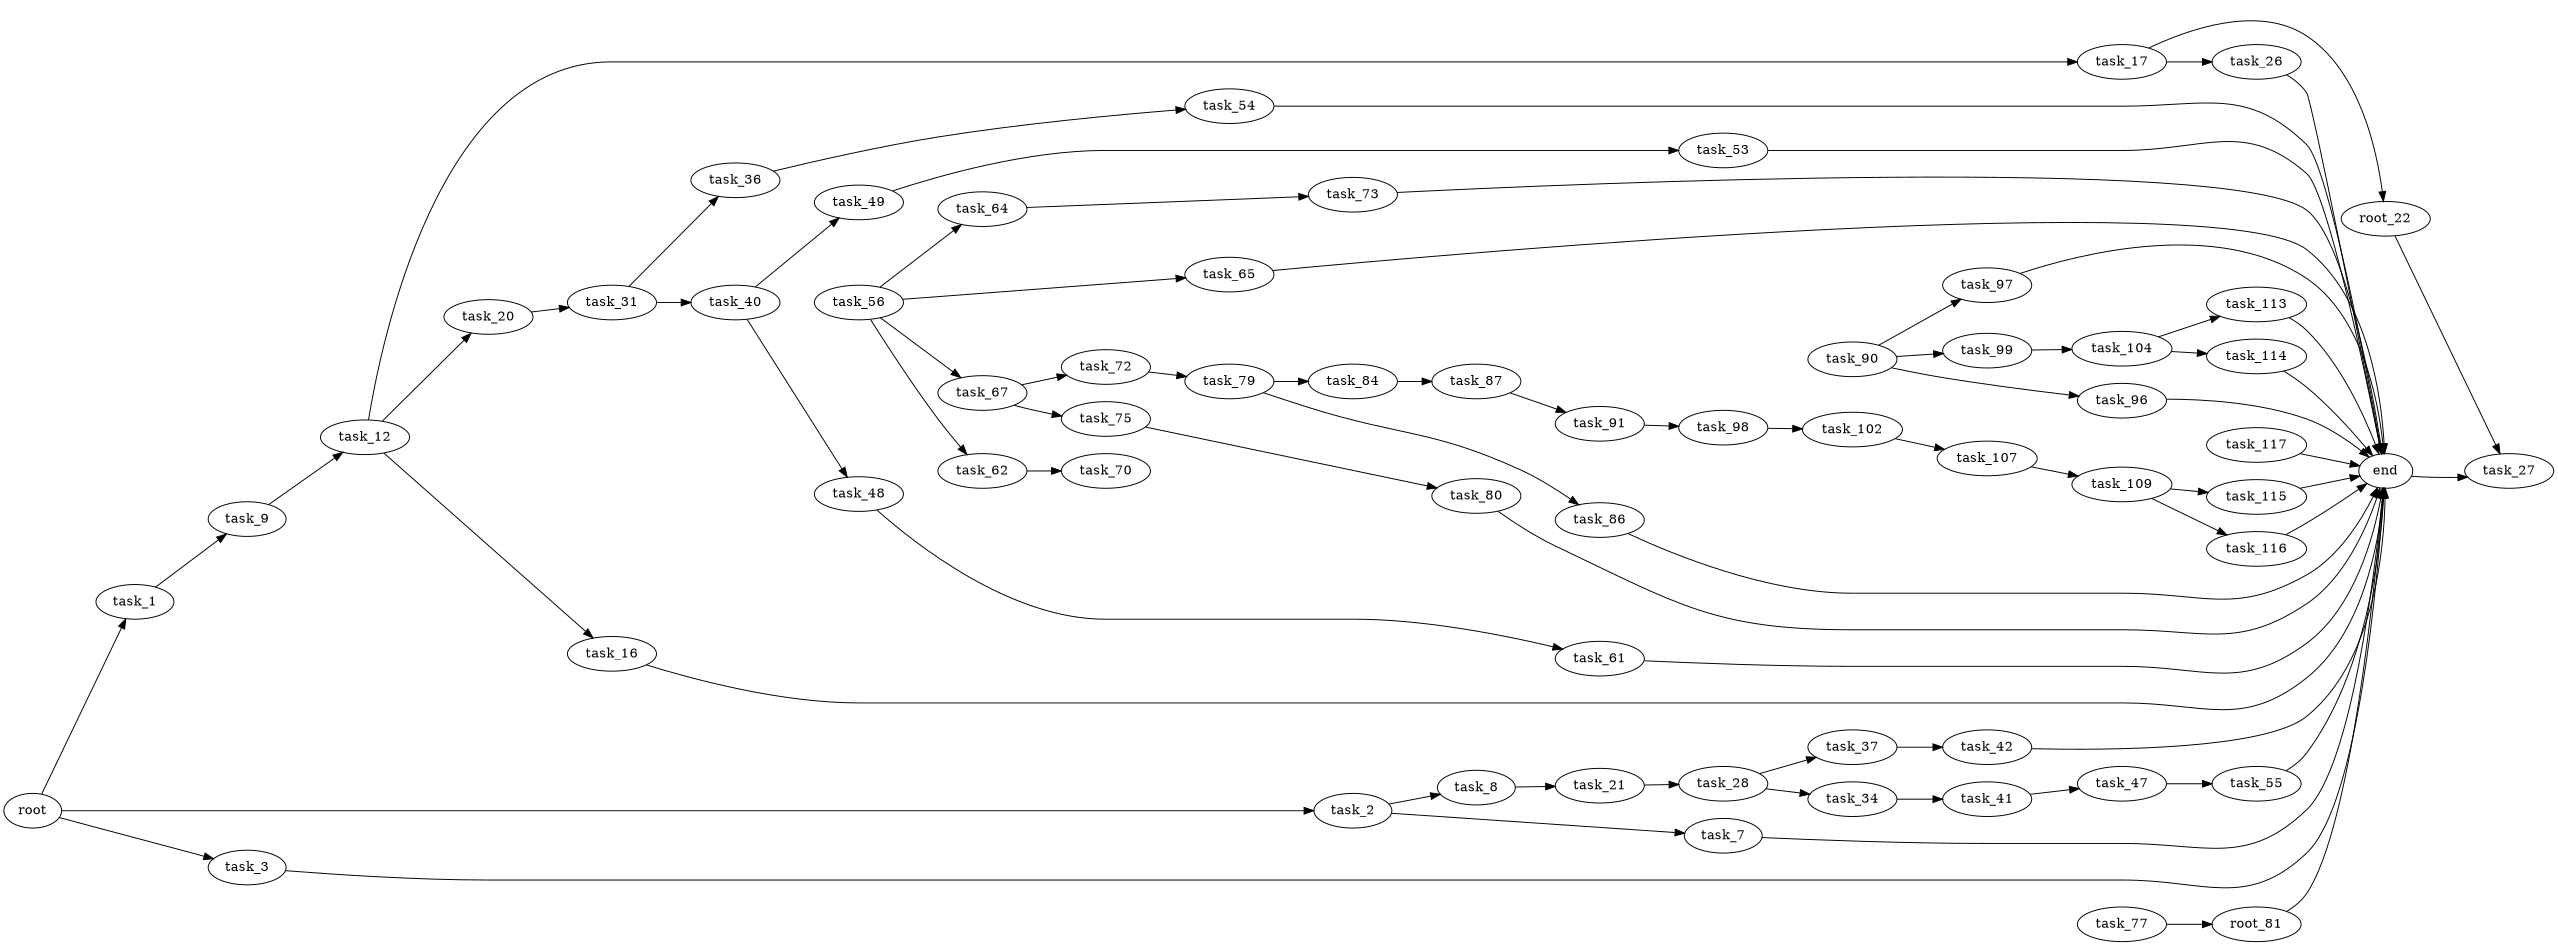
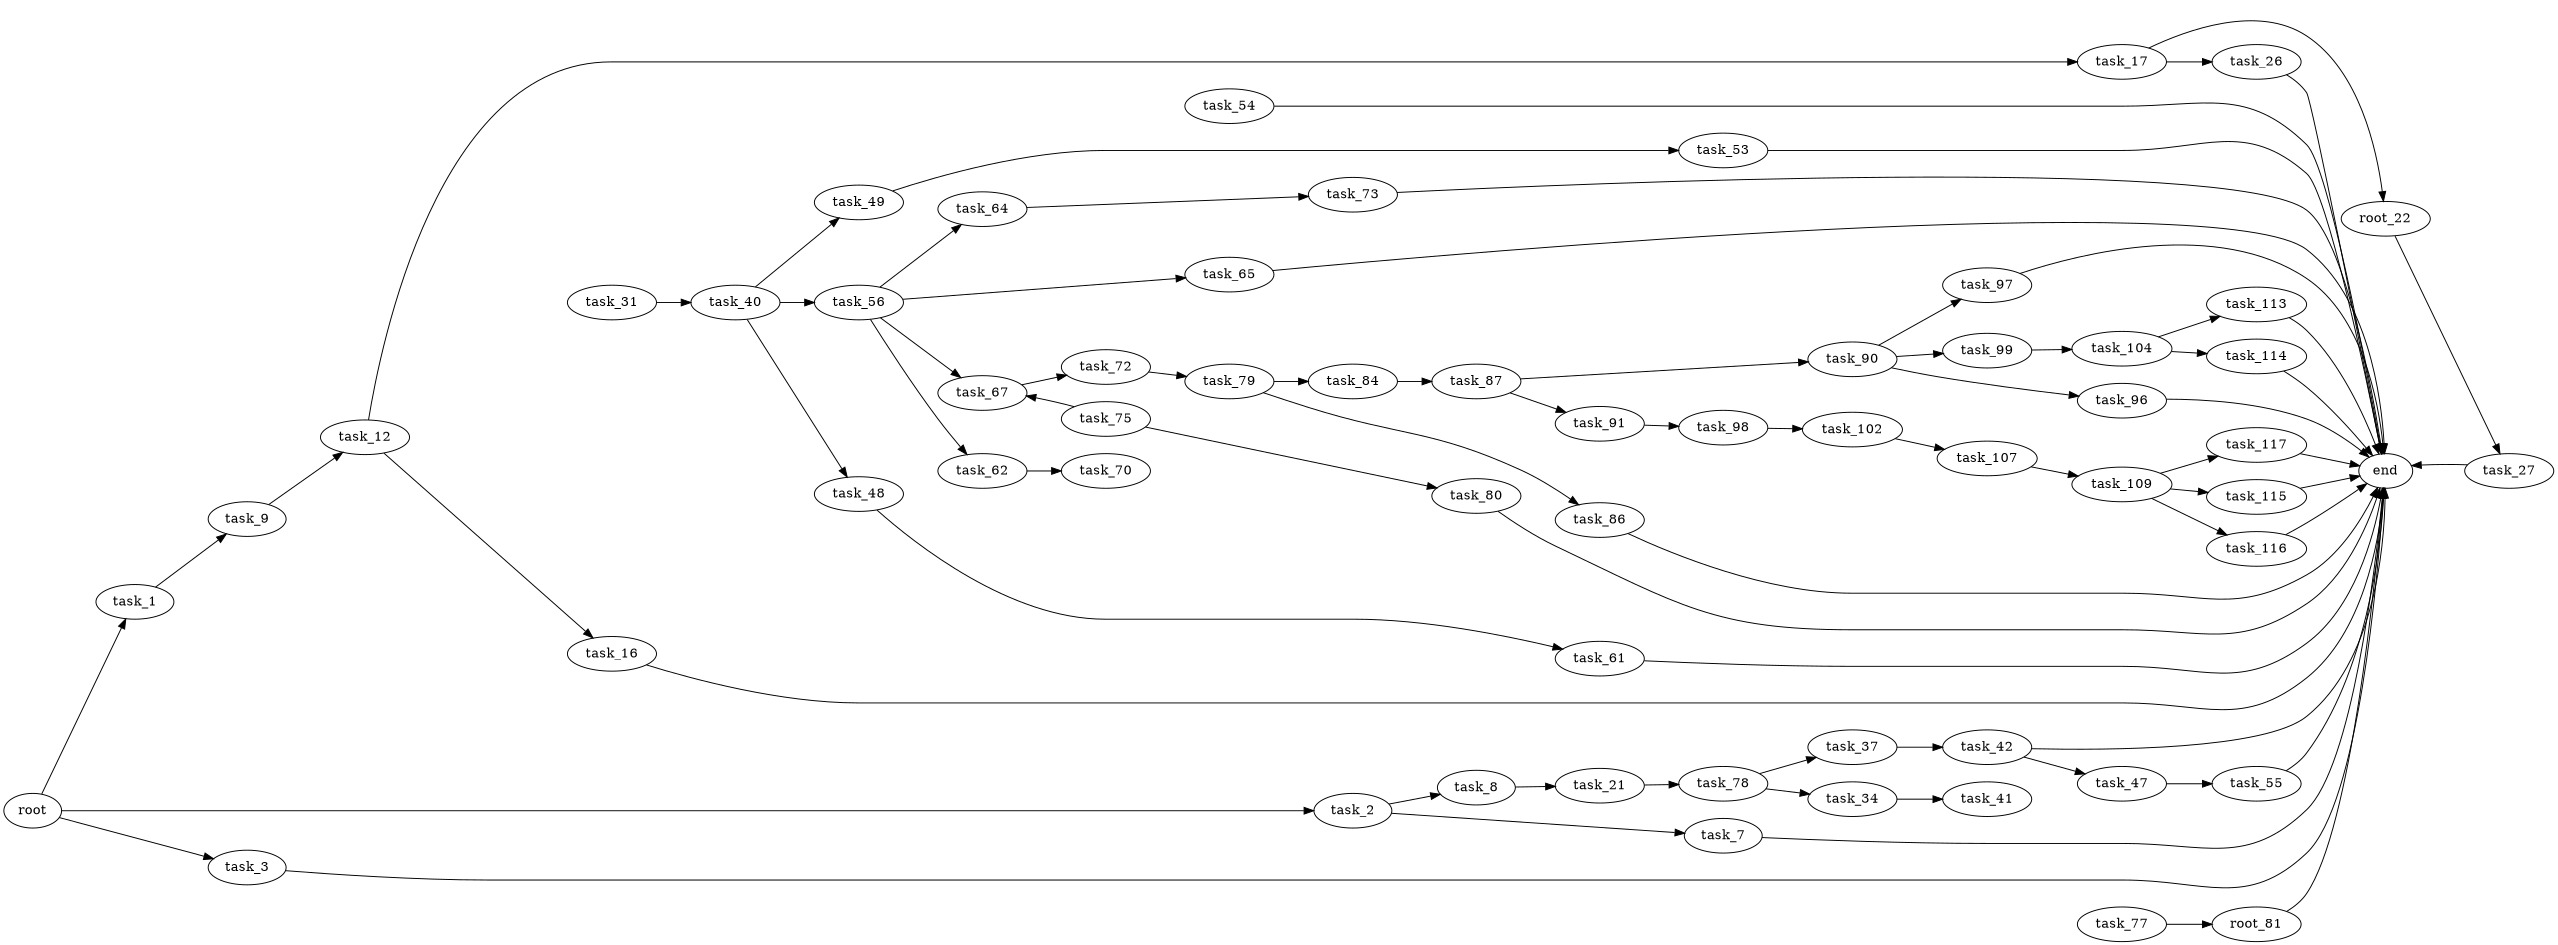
node "task_36": removed
edge "task_40" -> "task_56": added
node "task_20": removed
edge "task_87" -> "task_90": added
edge "task_67" -> "task_75": reversed
edge "task_109" -> "task_117": added
edge "end" -> "task_27": reversed
node "task_28": label "task_28" -> "task_78"
edge "task_41" -> "task_47": now "task_42" -> "task_47"
